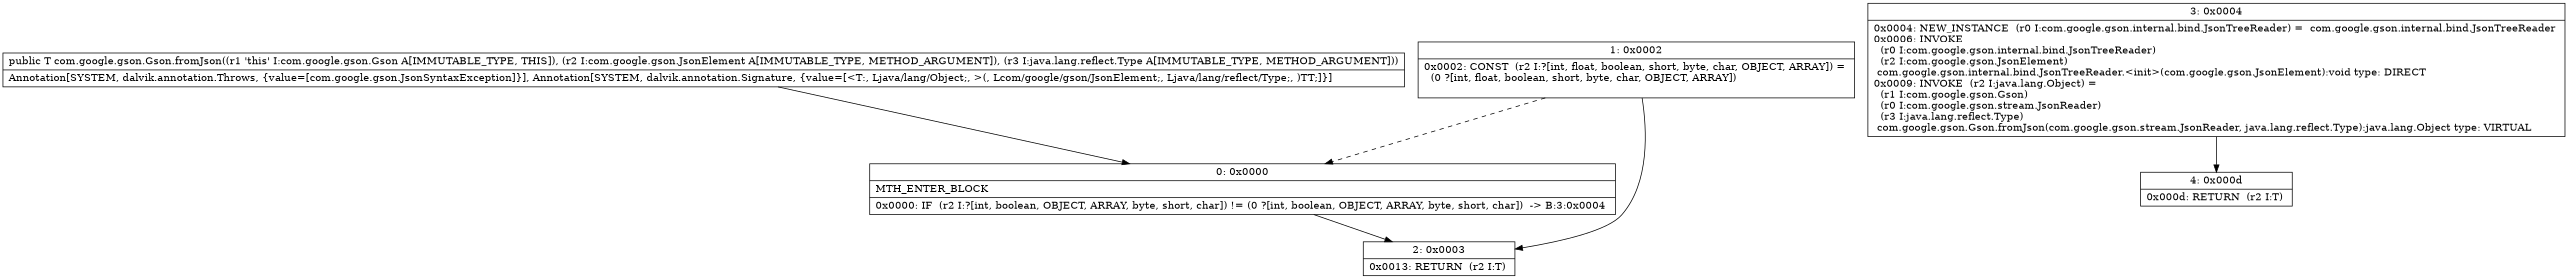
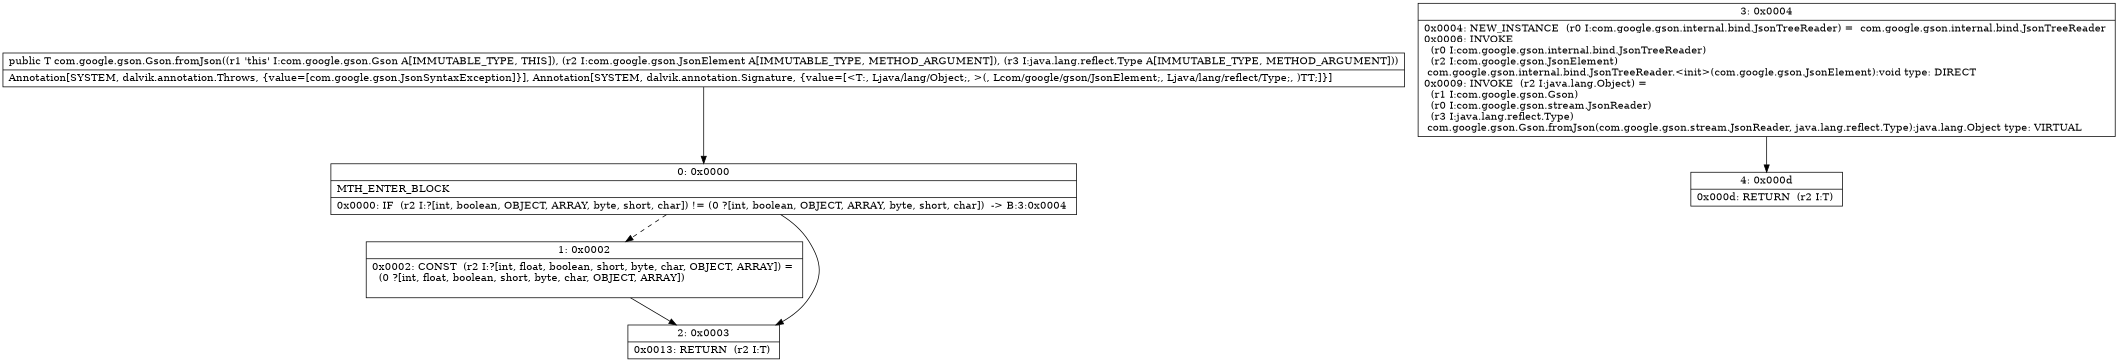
edge "1: 0x0002" -> "0: 0x0000": reversed
